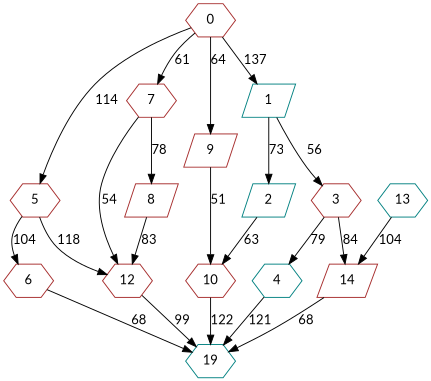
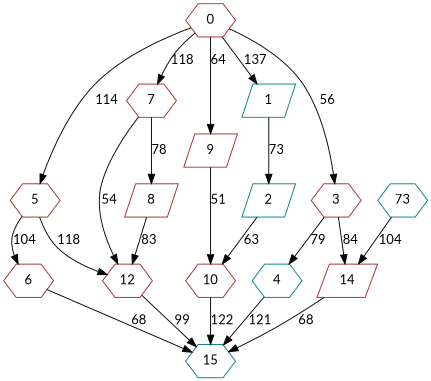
edge "0" -> "7": label "61" -> "118"
edge "1" -> "3": now "0" -> "3"
node "13": label "13" -> "73"
node "19": label "19" -> "15"
